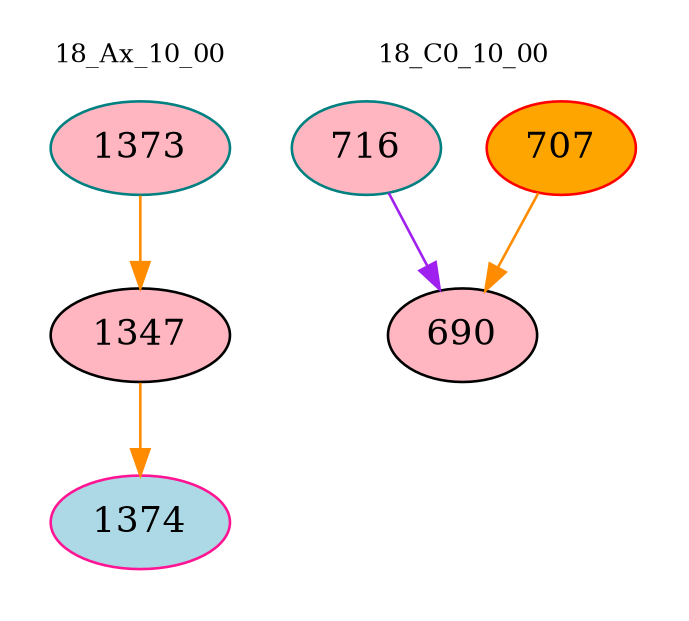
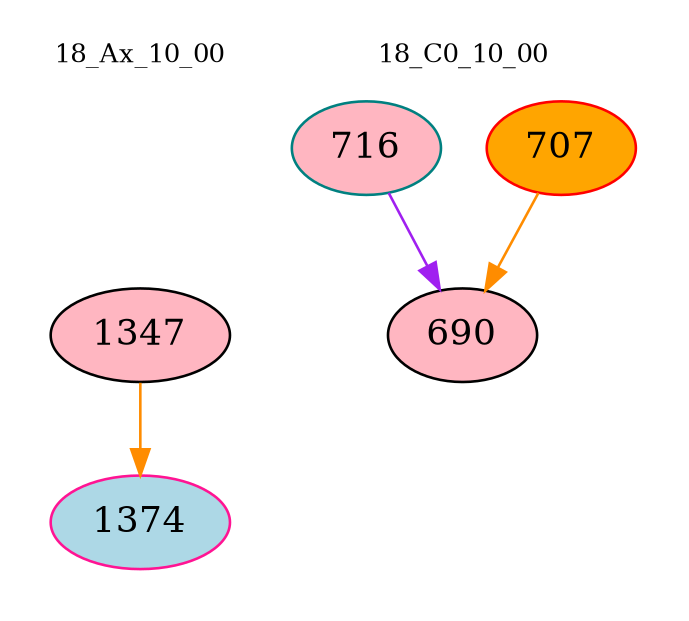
node "1373": removed
